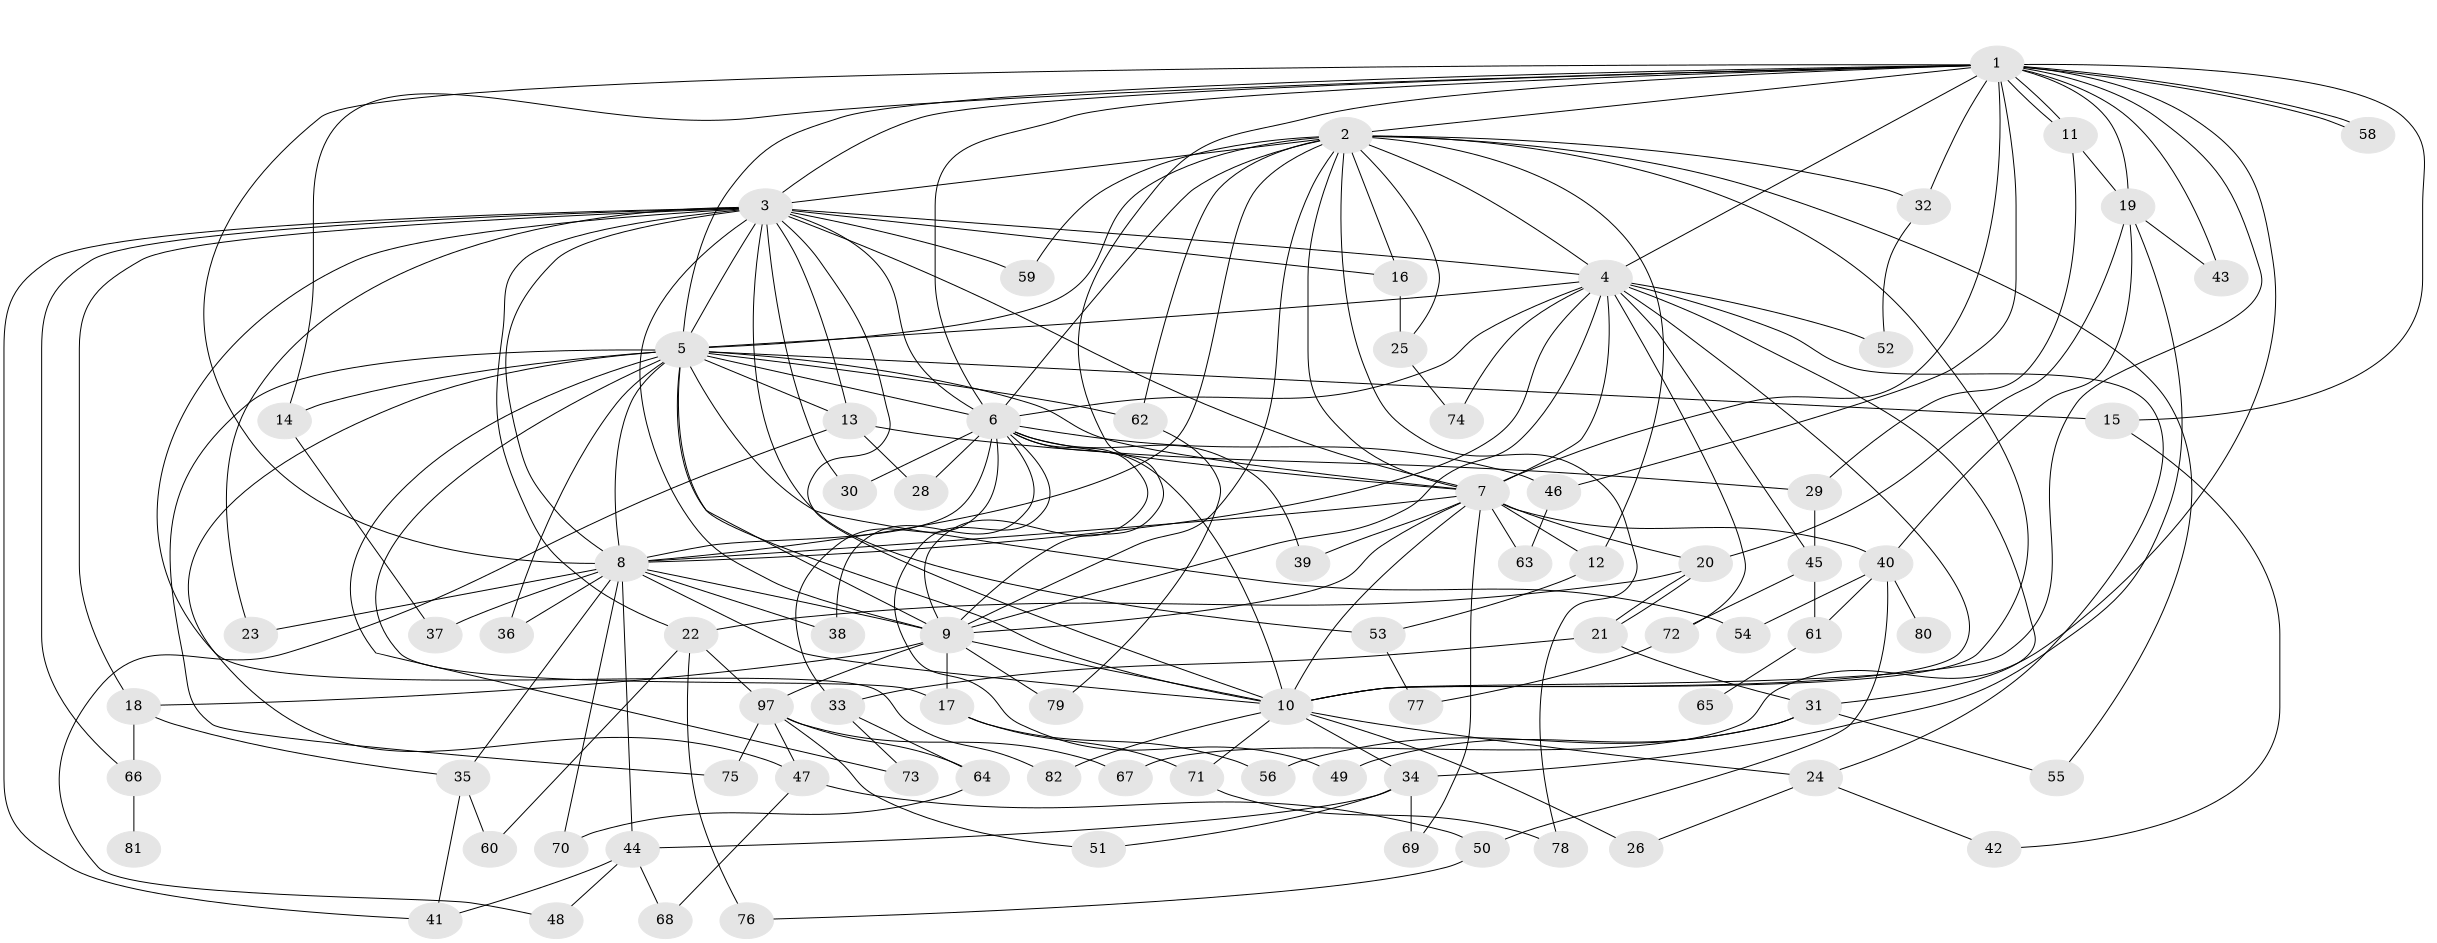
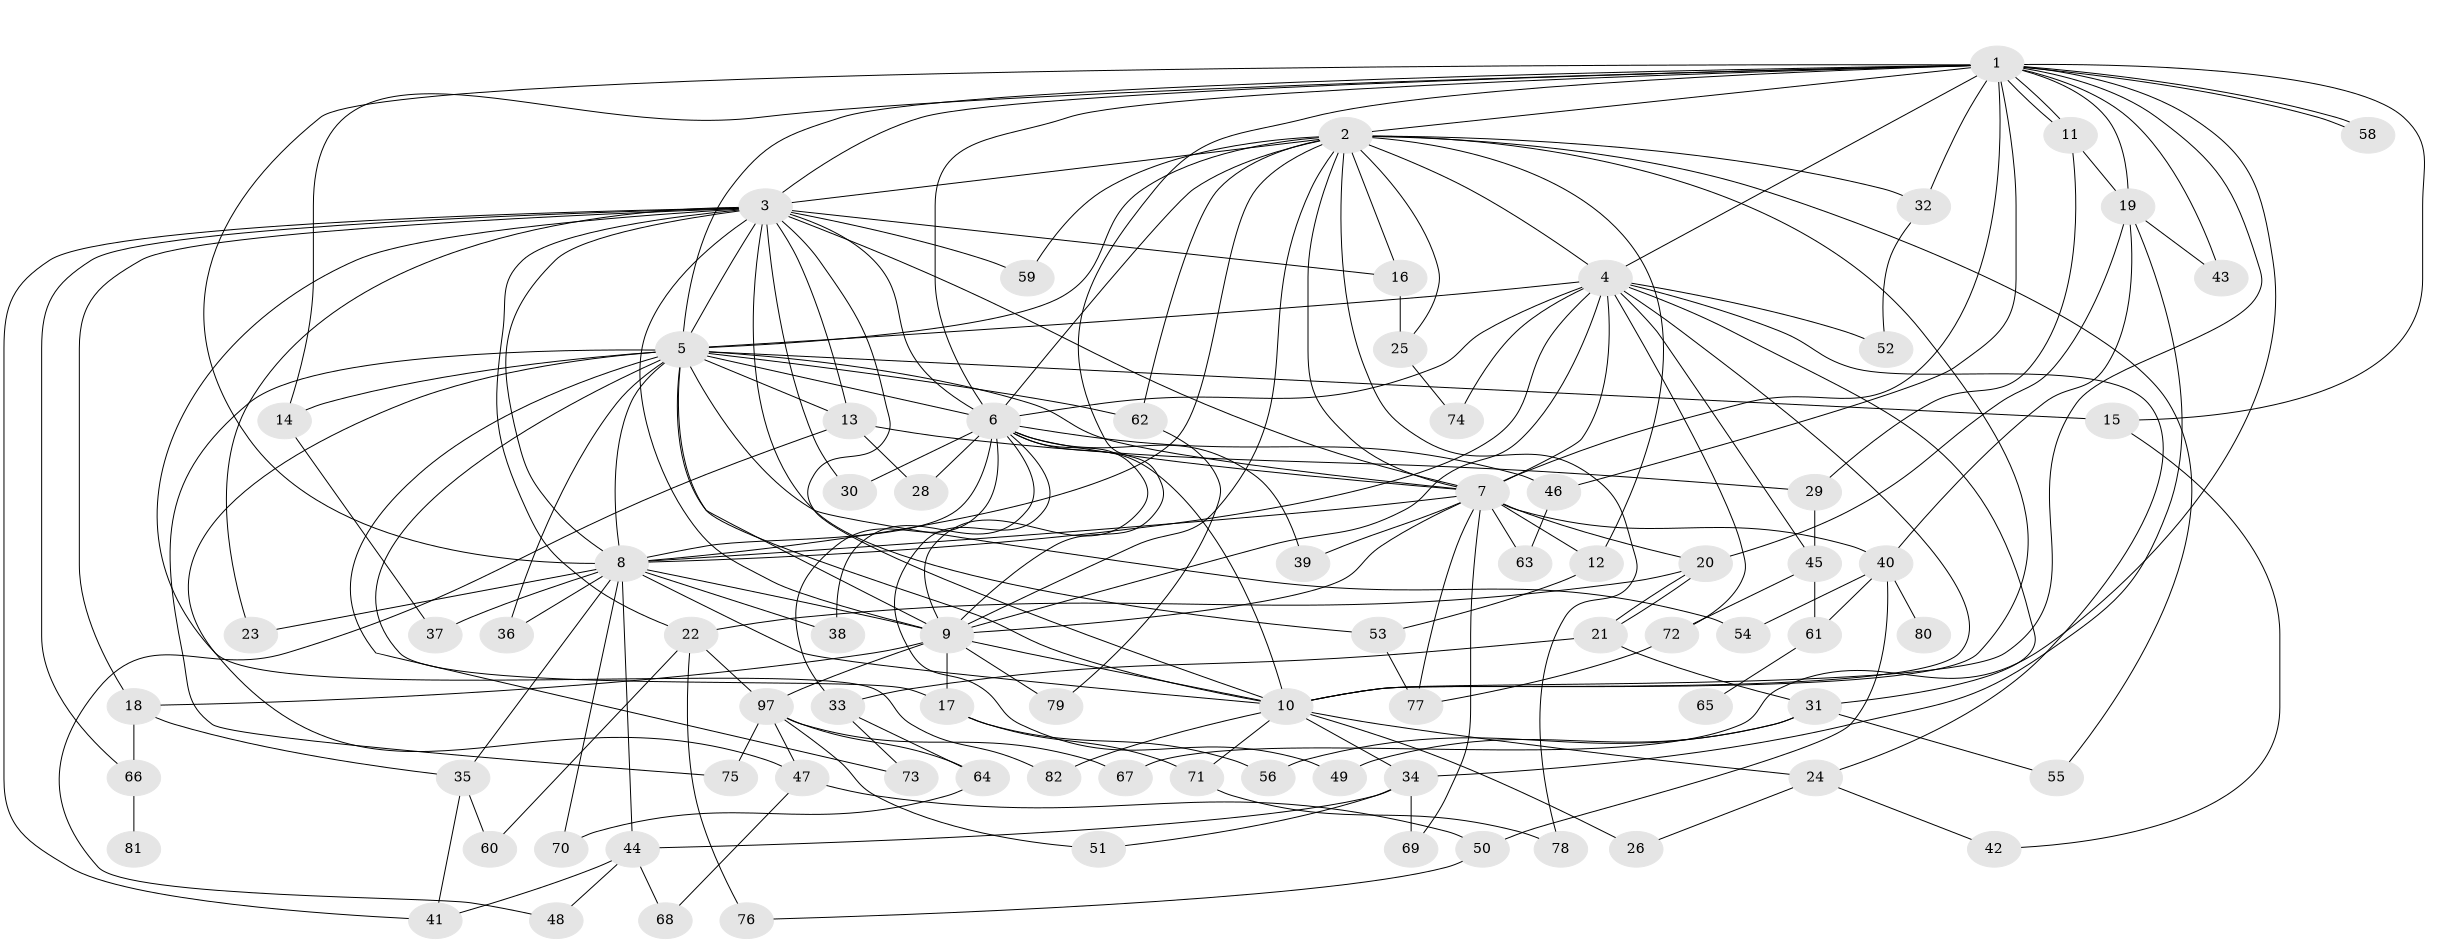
edge "3" -- "4": removed
edge "7" -- "10": now "7" -- "77"
